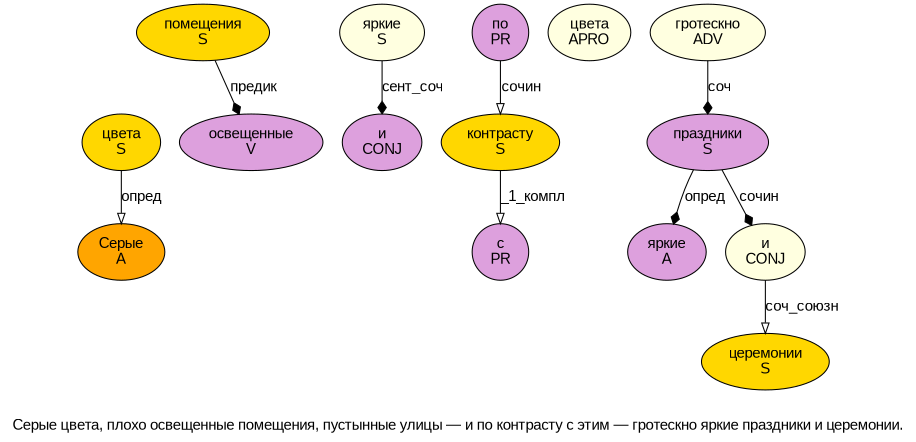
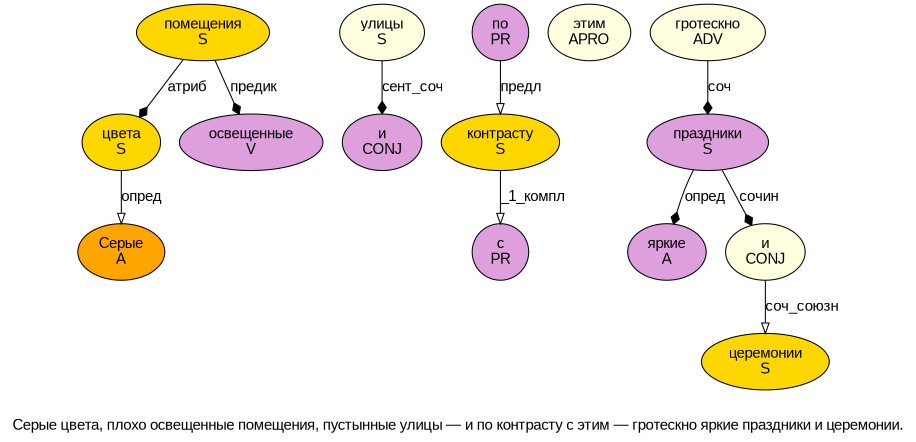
node "яркие S": label "яркие S" -> "улицы S"
node "цвета APRO": label "цвета APRO" -> "этим APRO"
edge "помещения S" -> "цвета S": added, label "атриб"
edge "по PR" -> "контрасту S": label "сочин" -> "предл"
